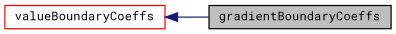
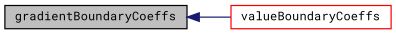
edge "gradientBoundaryCoeffs" -> "valueBoundaryCoeffs": reversed
